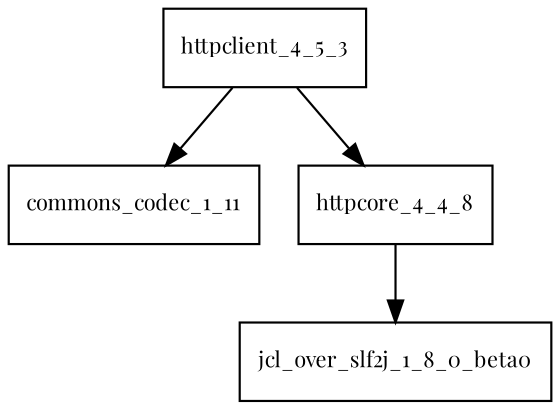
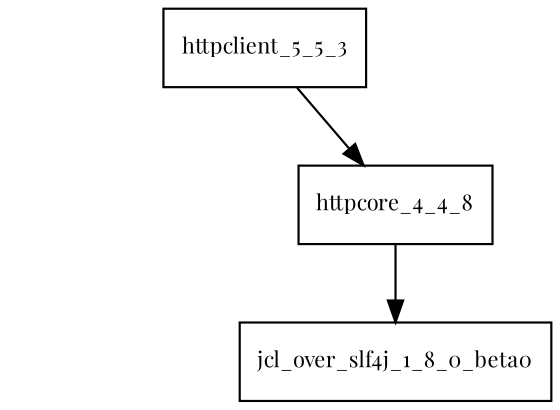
node "httpclient_4_5_3": label "httpclient_4_5_3" -> "httpclient_5_5_3"
node "commons_codec_1_11": removed
node "jcl_over_slf2j_1_8_0_beta0": label "jcl_over_slf2j_1_8_0_beta0" -> "jcl_over_slf4j_1_8_0_beta0"
